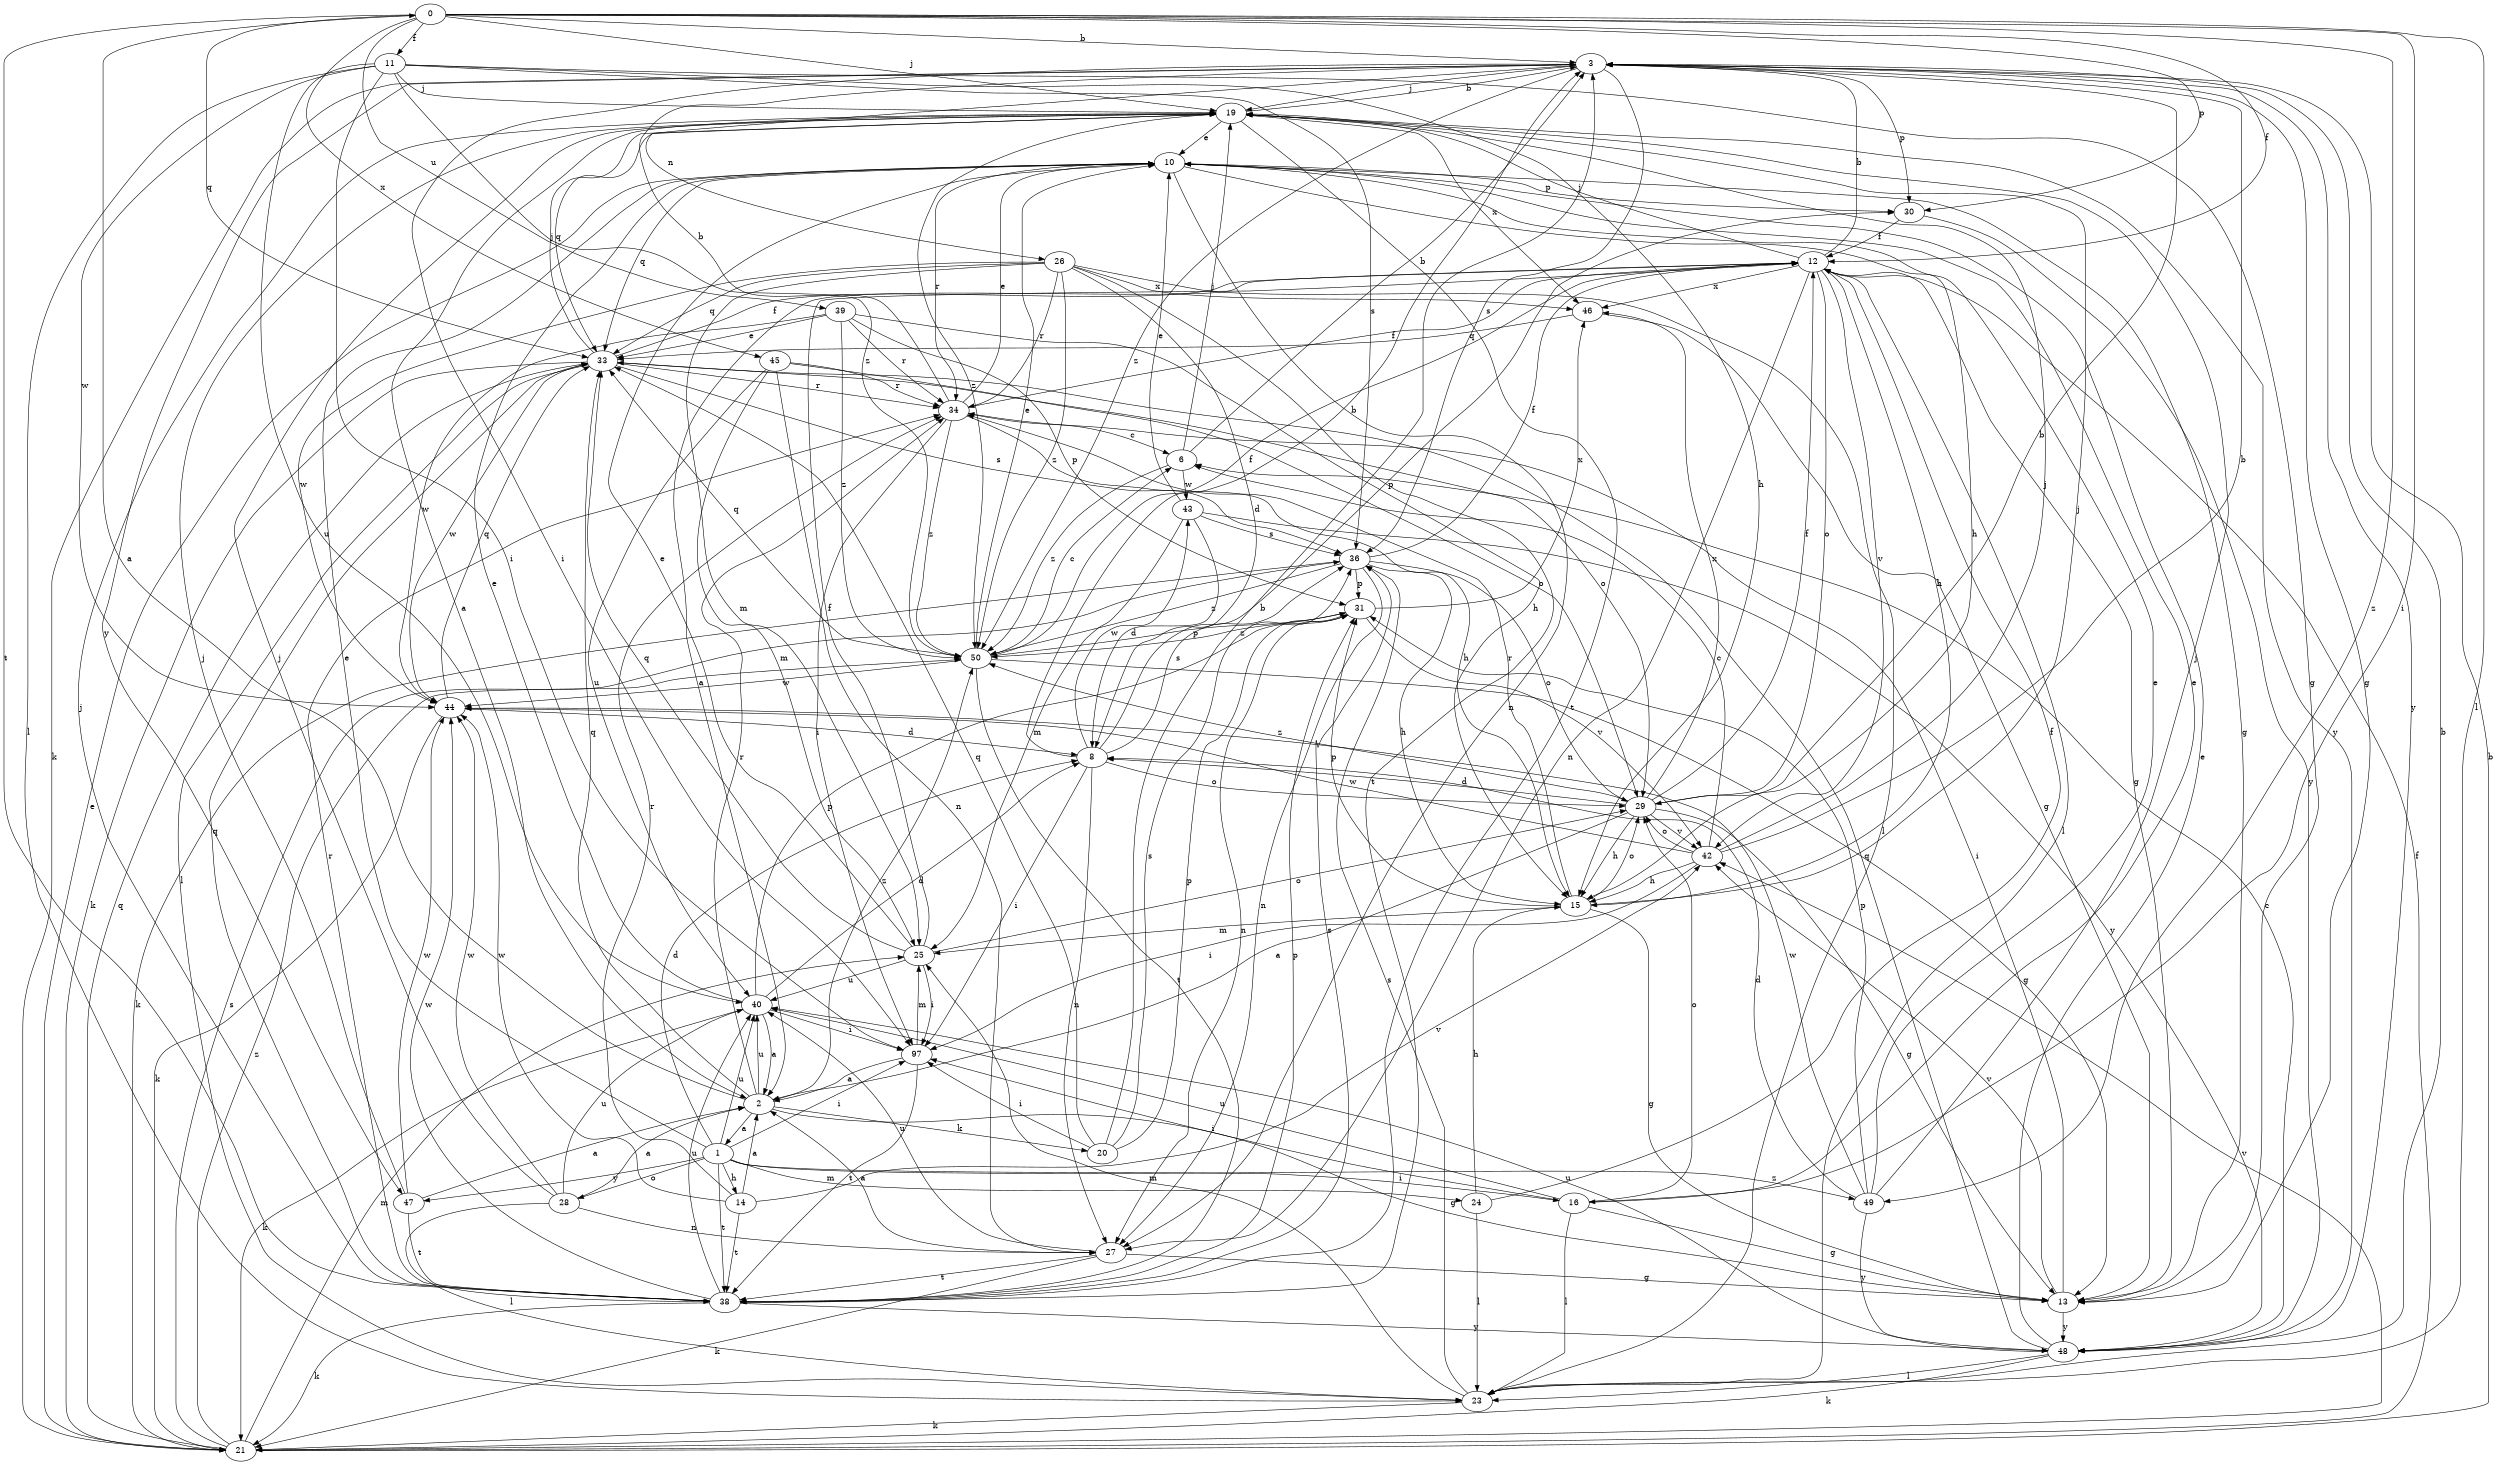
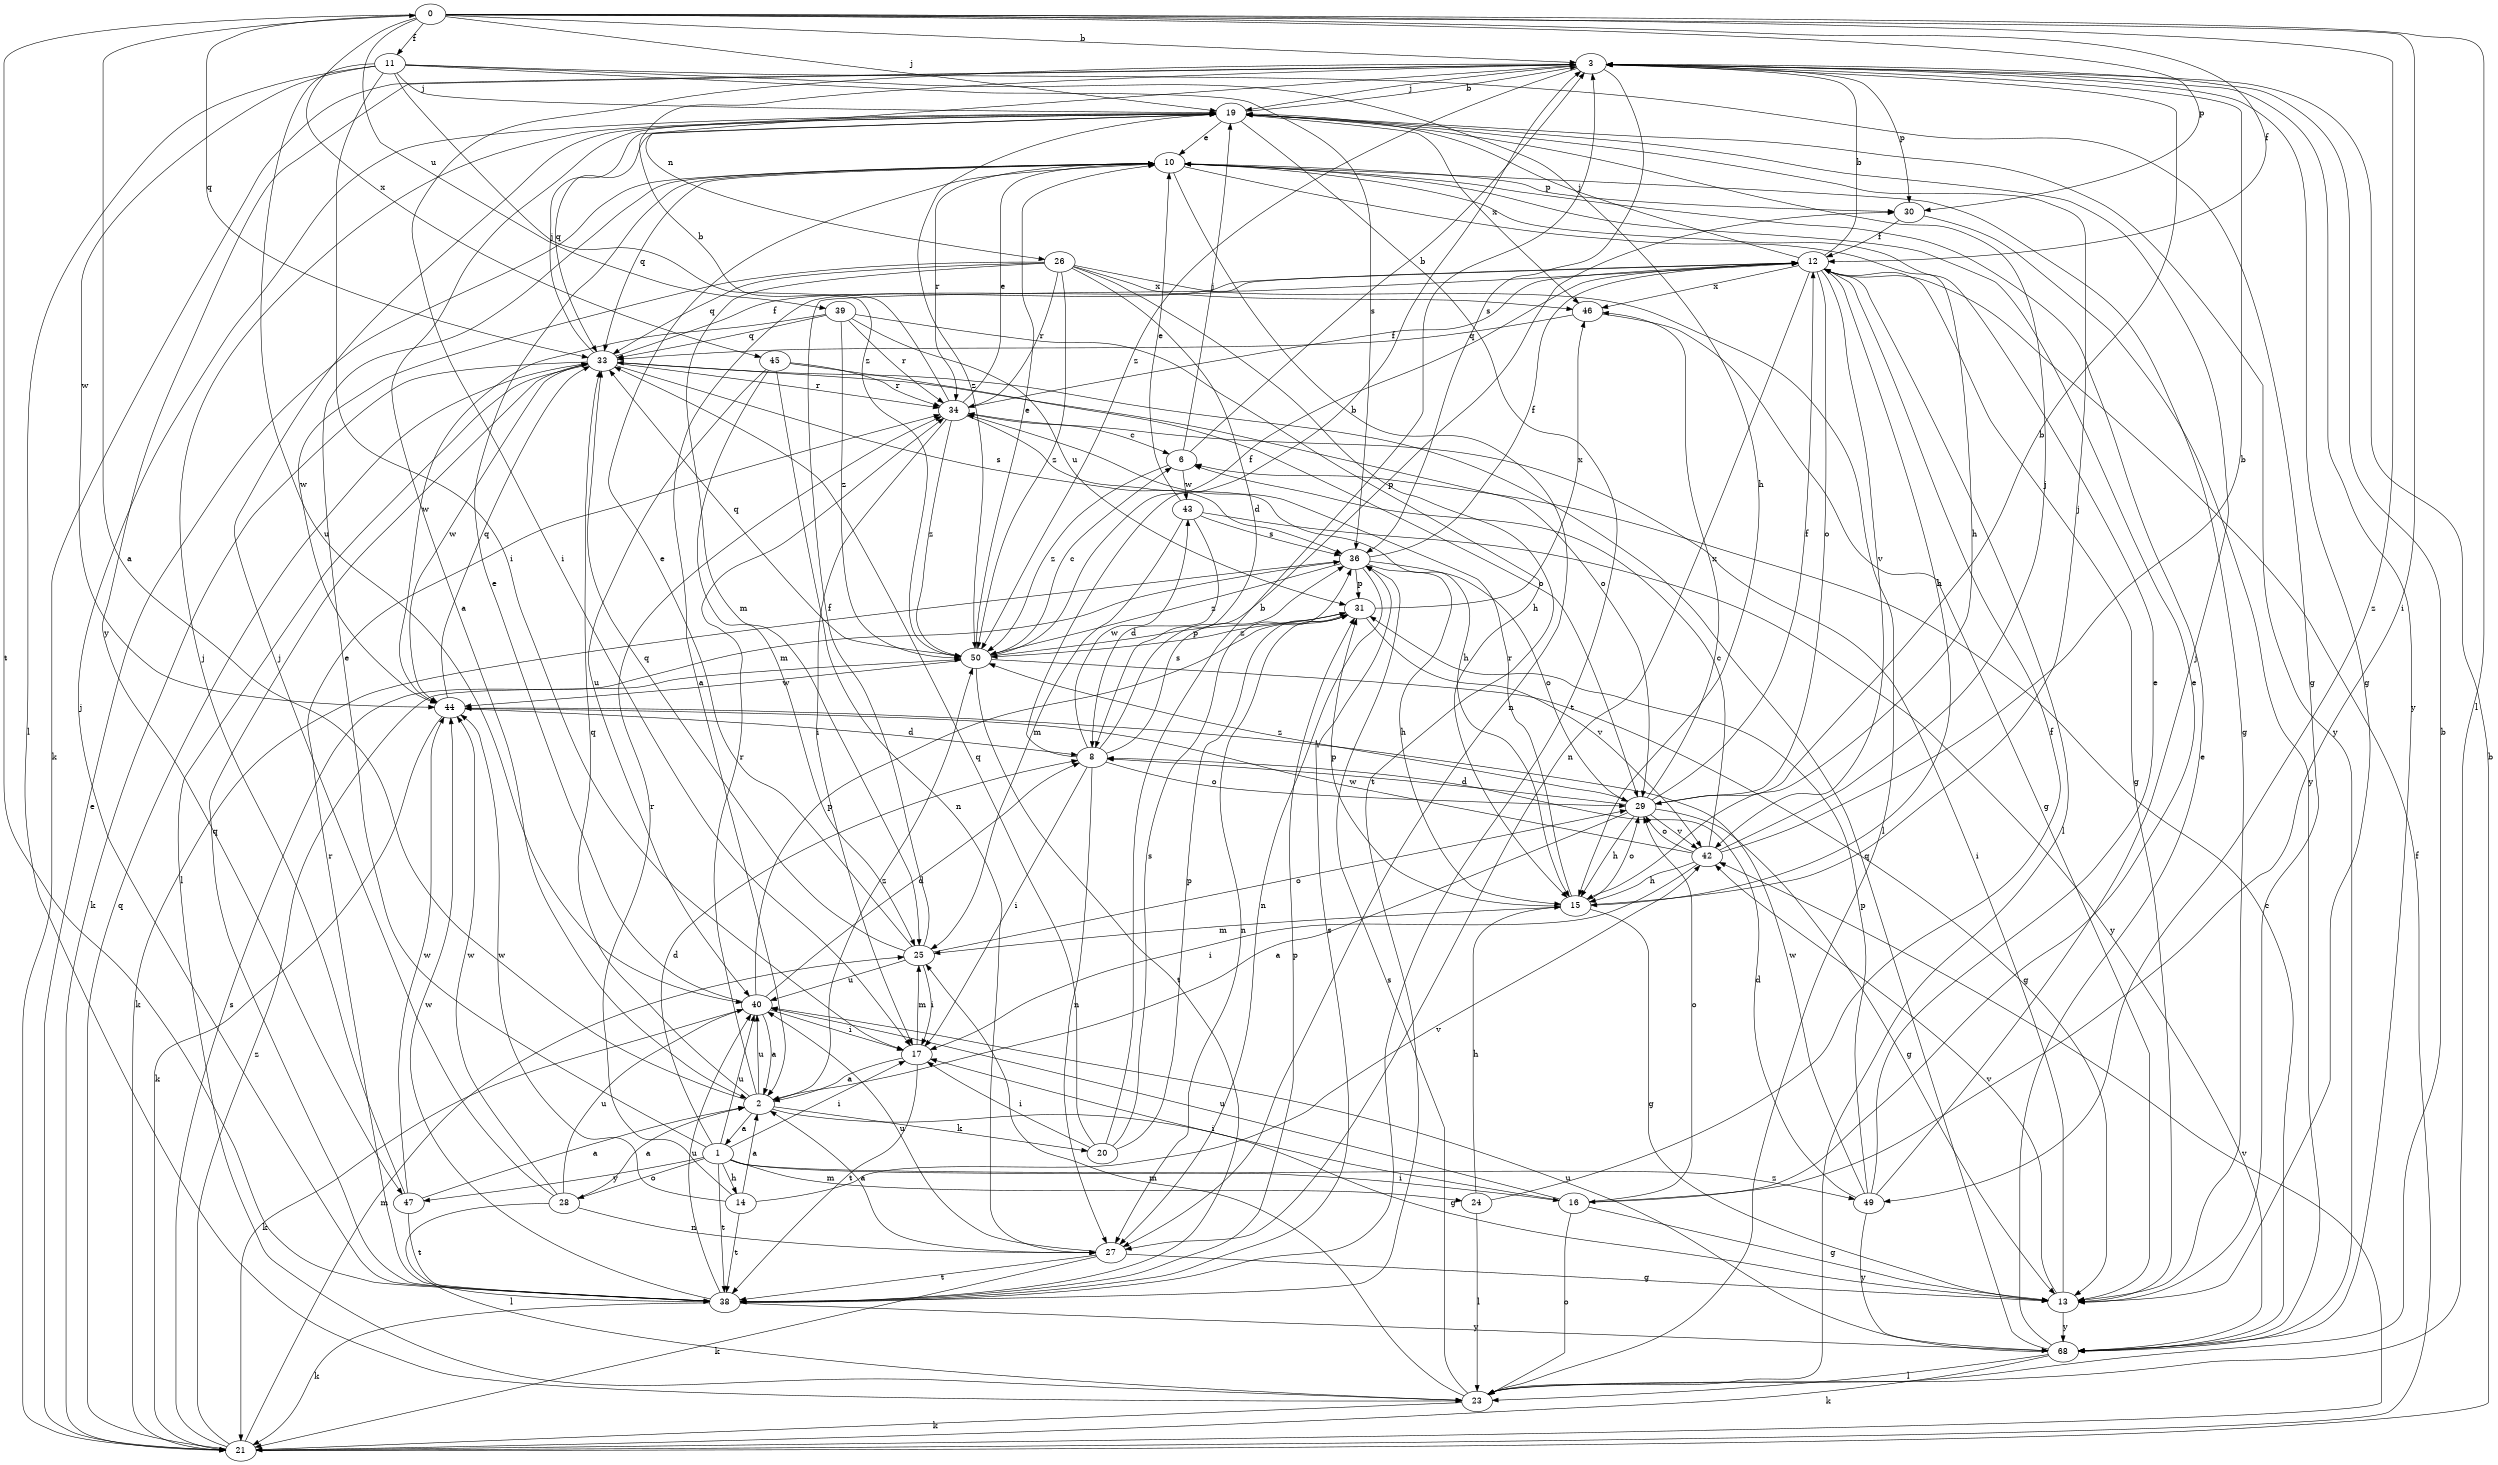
edge "39" -> "33": label "e" -> "q"
edge "39" -> "31": label "p" -> "u"
node "97": label "97" -> "17"
edge "16" -> "23": label "l" -> "o"
node "48": label "48" -> "68"
